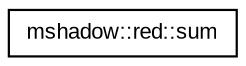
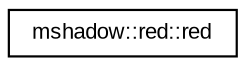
node "mshadow::red::sum": label "mshadow::red::sum" -> "mshadow::red::red"
